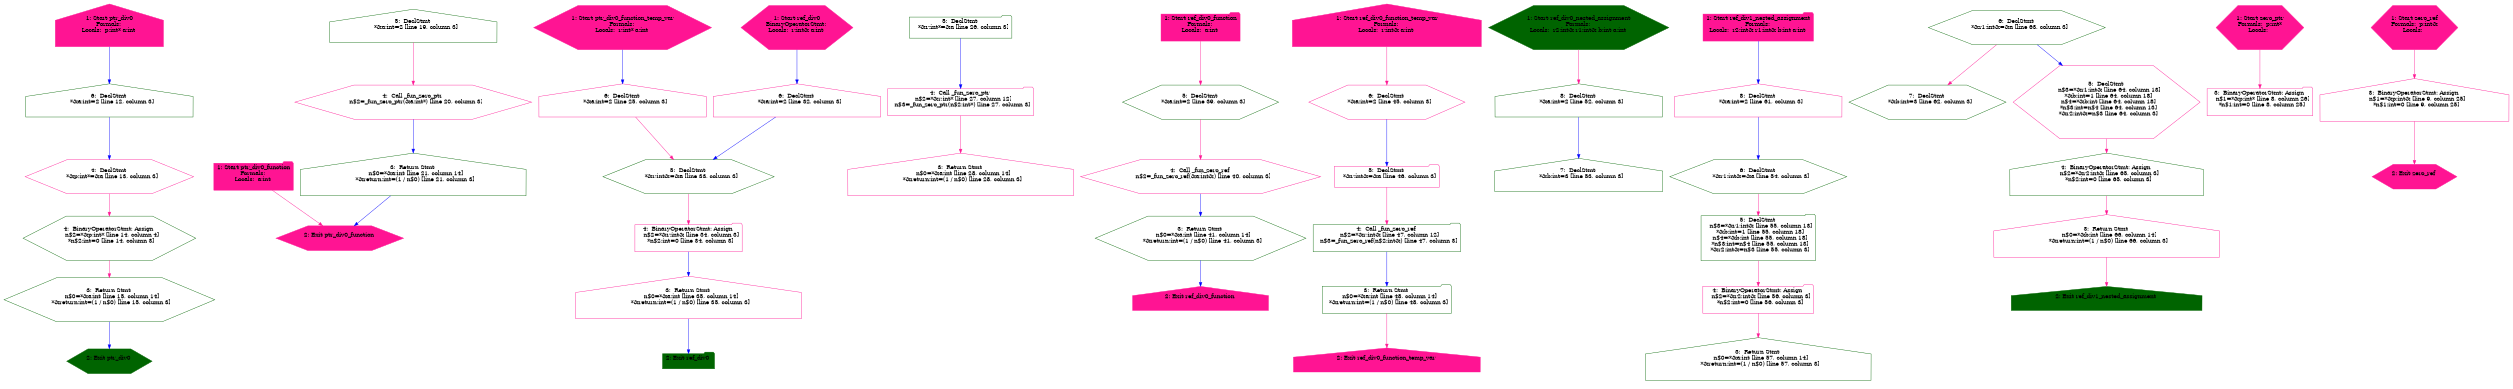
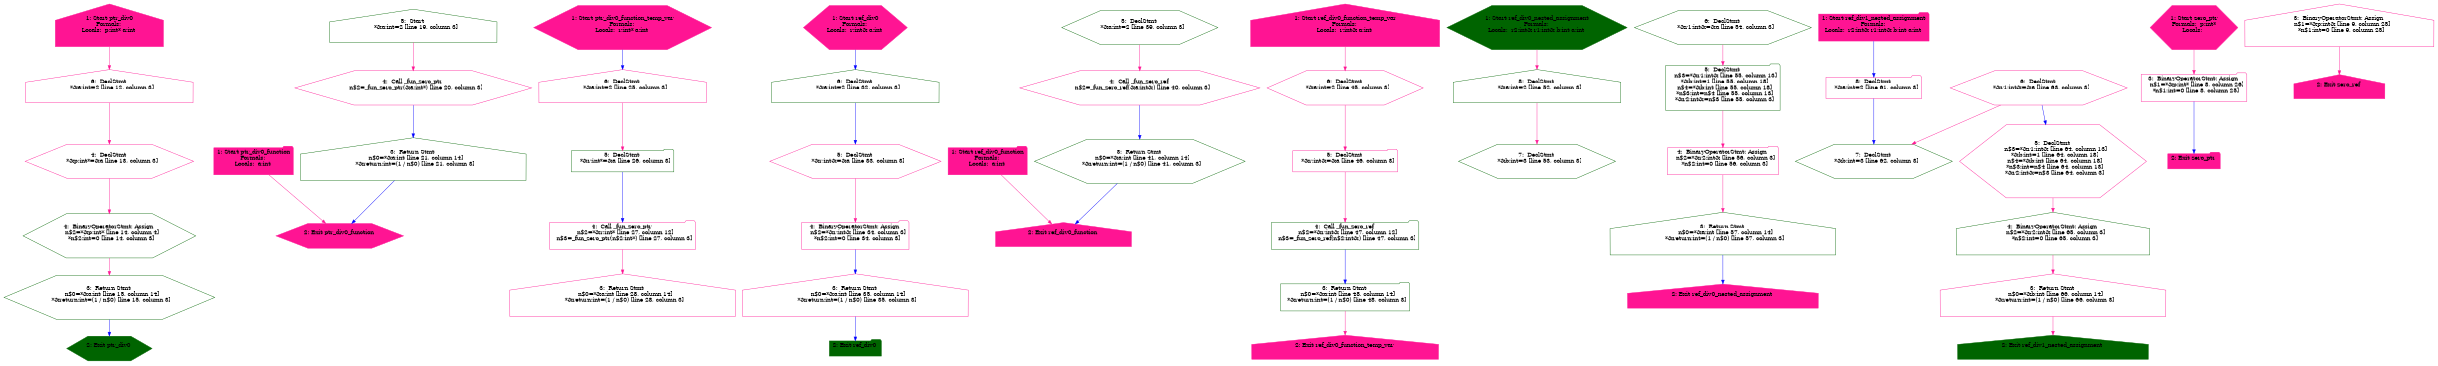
node "5:  DeclStmt *&a:int=2 [line 19, column 3]": label "5:  DeclStmt *&a:int=2 [line 19, column 3]" -> "5:  Start *&a:int=2 [line 19, column 3]"
node "1: Start ref_div0 BinaryOperatorStmt: Locals:  r:int& a:int": label "1: Start ref_div0 BinaryOperatorStmt: Locals:  r:int& a:int" -> "1: Start ref_div0 Formals: Locals:  r:int& a:int"
node "6:  DeclStmt *&r1:int&=&a [line 63, column 3]": color darkgreen -> deeppink
node "1: Start zero_ref Formals:  p:int& Locals:": removed
edge "1: Start ref_div0_function Formals: Locals:  a:int" -> "5:  DeclStmt *&a:int=2 [line 39, column 3]": now "1: Start ref_div0_function Formals: Locals:  a:int" -> "2: Exit ref_div0_function"
edge "1: Start ptr_div0 Formals: Locals:  p:int* a:int" -> "6:  DeclStmt *&a:int=2 [line 12, column 3]": color blue -> deeppink
node "6:  DeclStmt *&a:int=2 [line 12, column 3]": color darkgreen -> deeppink
node "6:  DeclStmt *&a:int=2 [line 32, column 3]": color deeppink -> darkgreen
node "8:  DeclStmt *&a:int=2 [line 61, column 3]": shape house -> folder
edge "6:  DeclStmt *&a:int=2 [line 12, column 3]" -> "4:  DeclStmt *&p:int*=&a [line 13, column 3]": color blue -> deeppink
edge "8:  DeclStmt *&a:int=2 [line 52, column 3]" -> "7:  DeclStmt *&b:int=3 [line 53, column 3]": color blue -> deeppink
edge "8:  DeclStmt *&a:int=2 [line 61, column 3]" -> "6:  DeclStmt *&r1:int&=&a [line 54, column 3]": now "8:  DeclStmt *&a:int=2 [line 61, column 3]" -> "7:  DeclStmt *&b:int=3 [line 62, column 3]"
edge "6:  DeclStmt *&a:int=2 [line 25, column 3]" -> "5:  DeclStmt *&r:int&=&a [line 33, column 3]": now "6:  DeclStmt *&a:int=2 [line 25, column 3]" -> "5:  DeclStmt *&r:int*=&a [line 26, column 3]"
edge "6:  DeclStmt *&a:int=2 [line 45, column 3]" -> "5:  DeclStmt *&r:int&=&a [line 46, column 3]": color blue -> deeppink
node "2: Exit zero_ptr": added
node "5:  DeclStmt *&r:int&=&a [line 33, column 3]": color darkgreen -> deeppink
node "7:  DeclStmt *&b:int=3 [line 53, column 3]": shape house -> hexagon
node "2: Exit zero_ref": shape hexagon -> house
node "2: Exit ref_div0_nested_assignment": added
